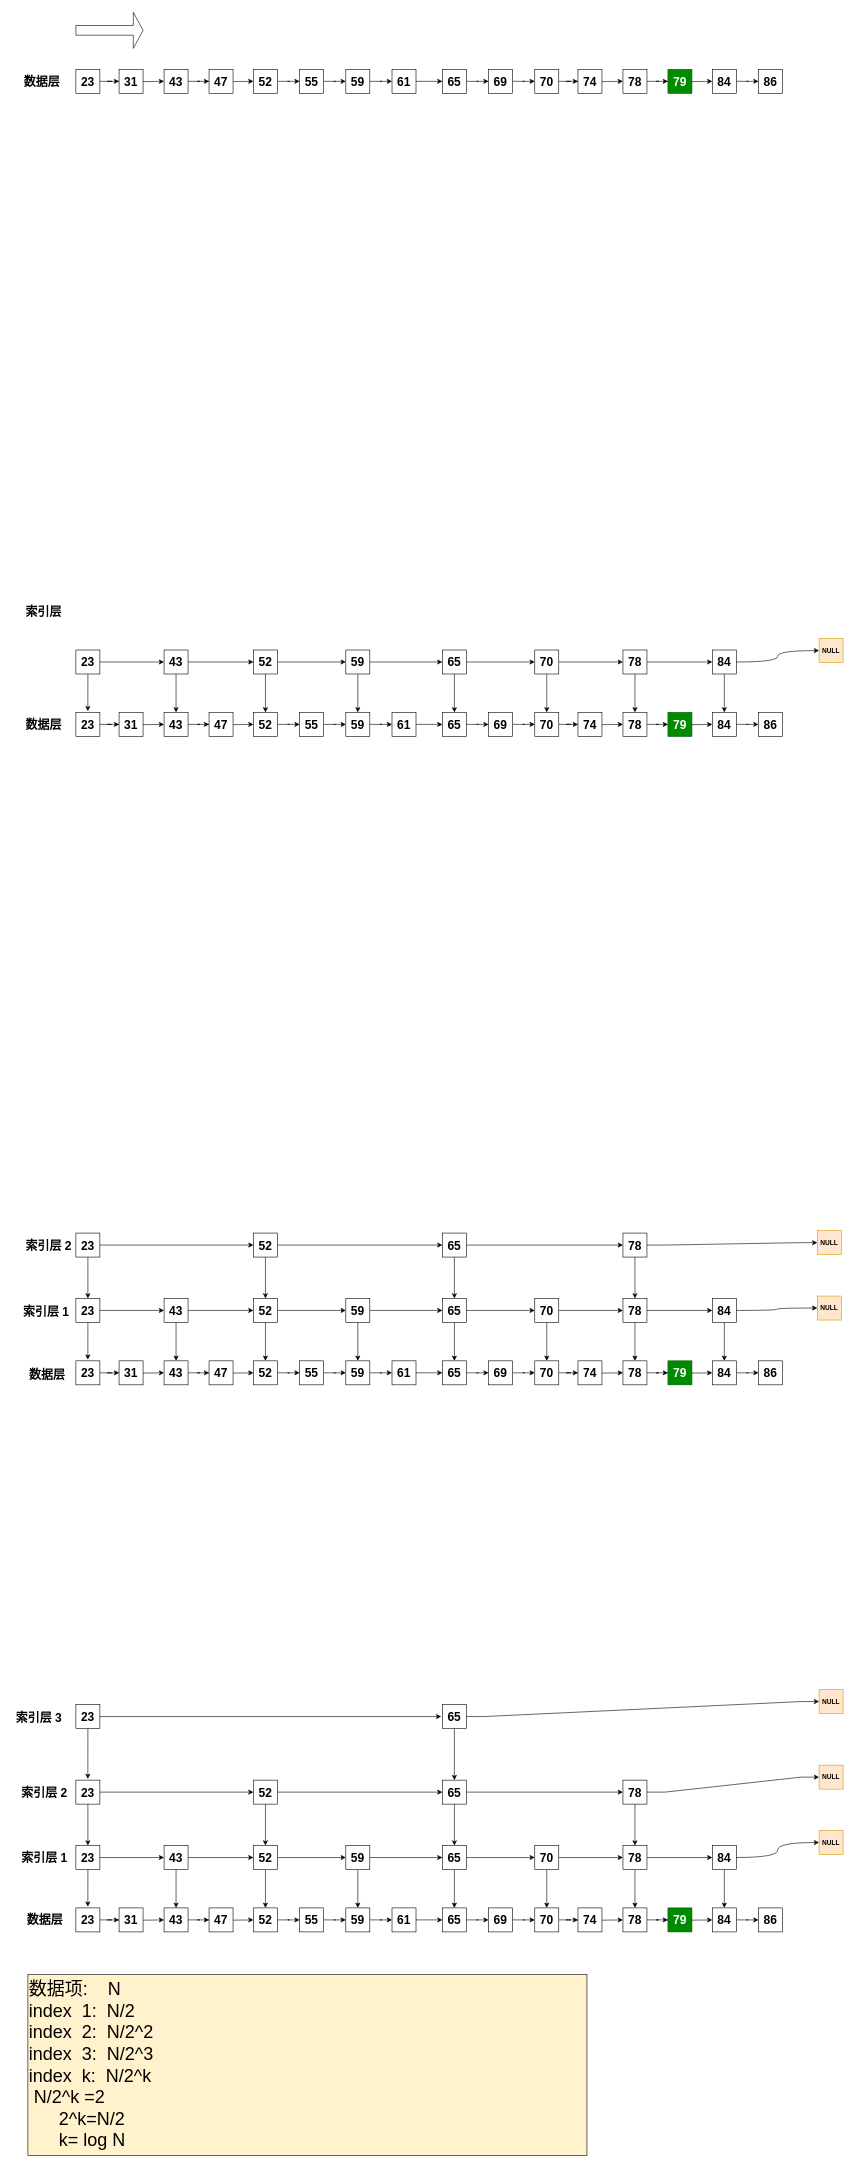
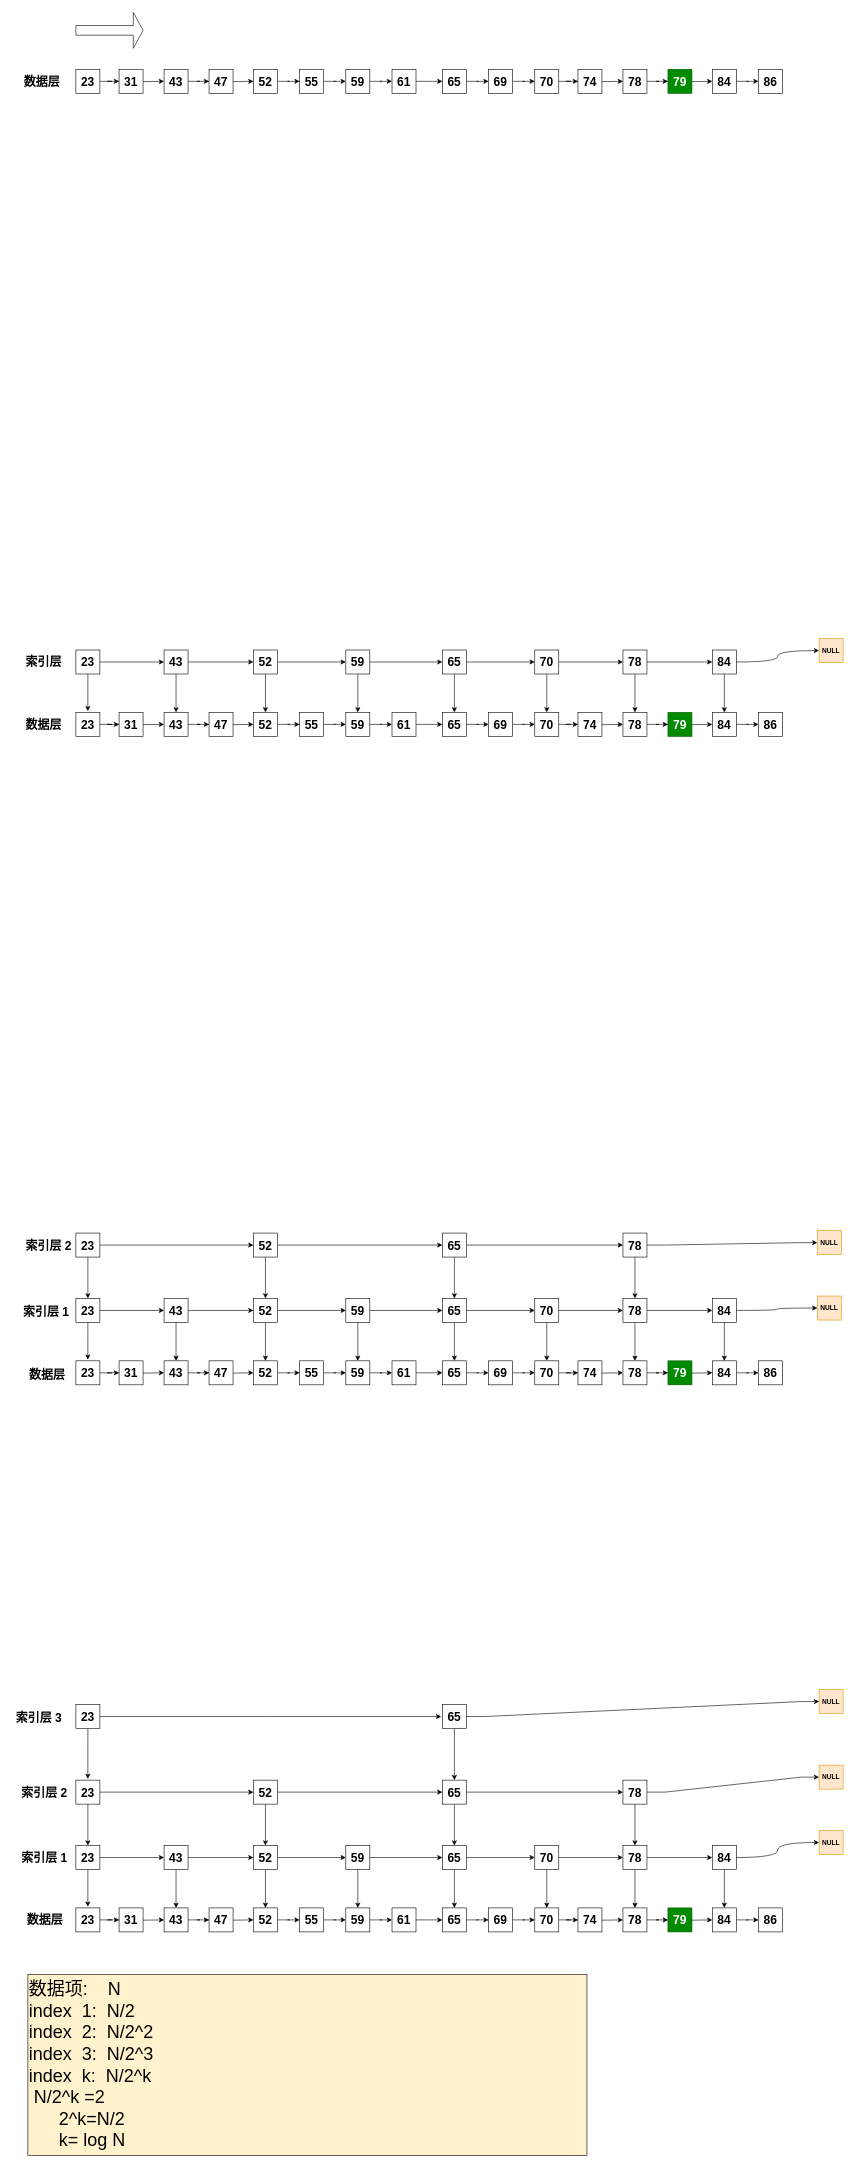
node "索引层": moved (44, 611) -> (44, 662)
